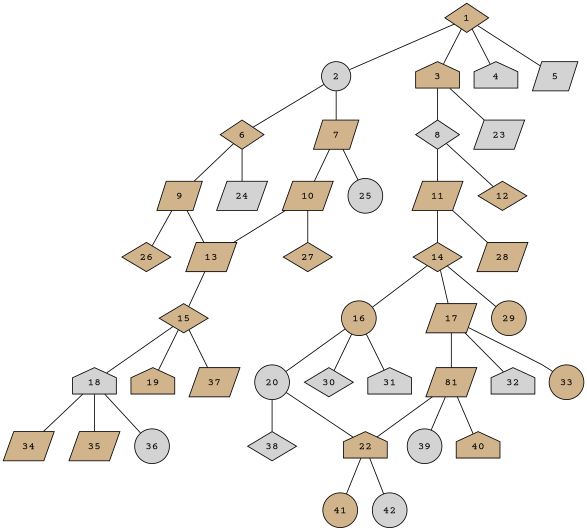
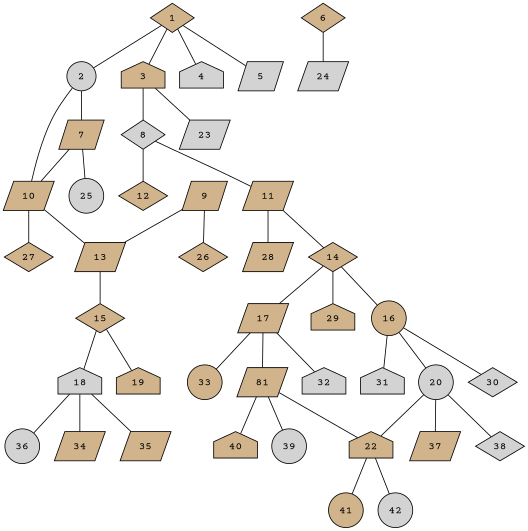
edge "2" -- "6": now "2" -- "10"
edge "6" -- "9": removed
node "29": shape circle -> house
edge "15" -- "37": now "20" -- "37"
